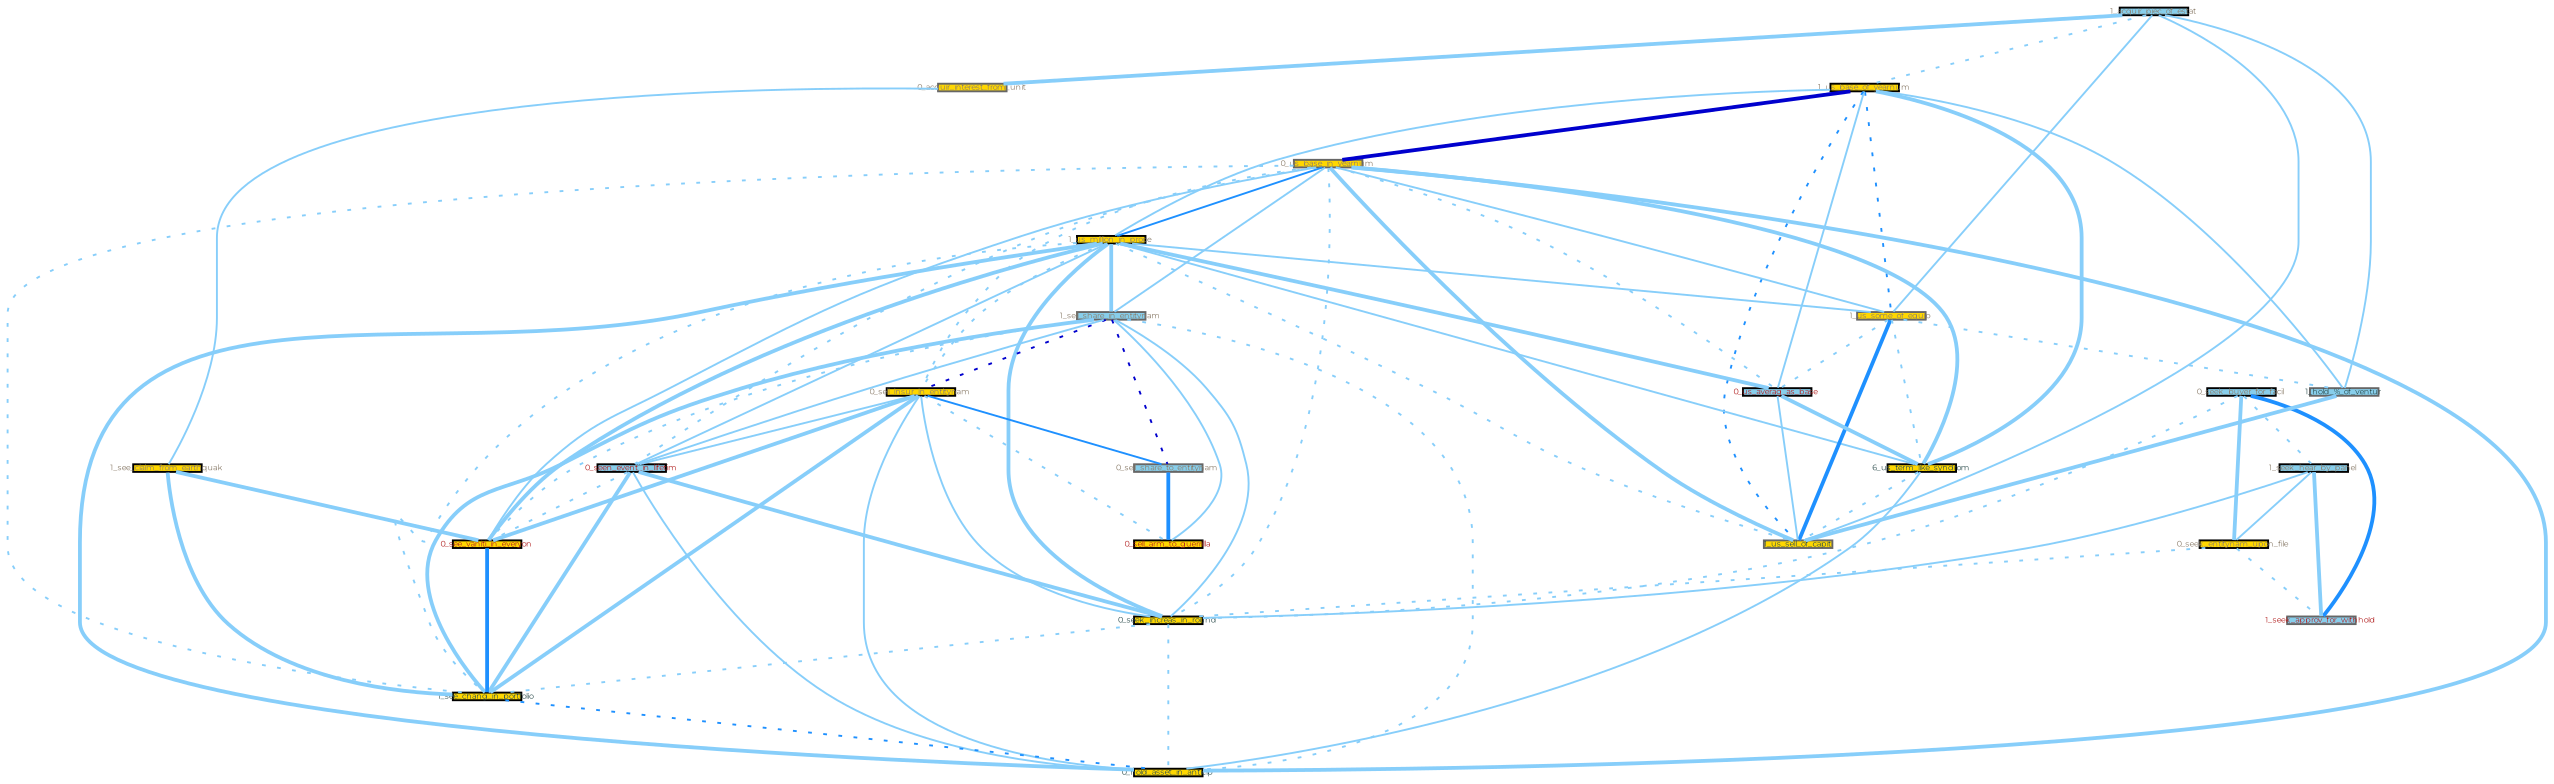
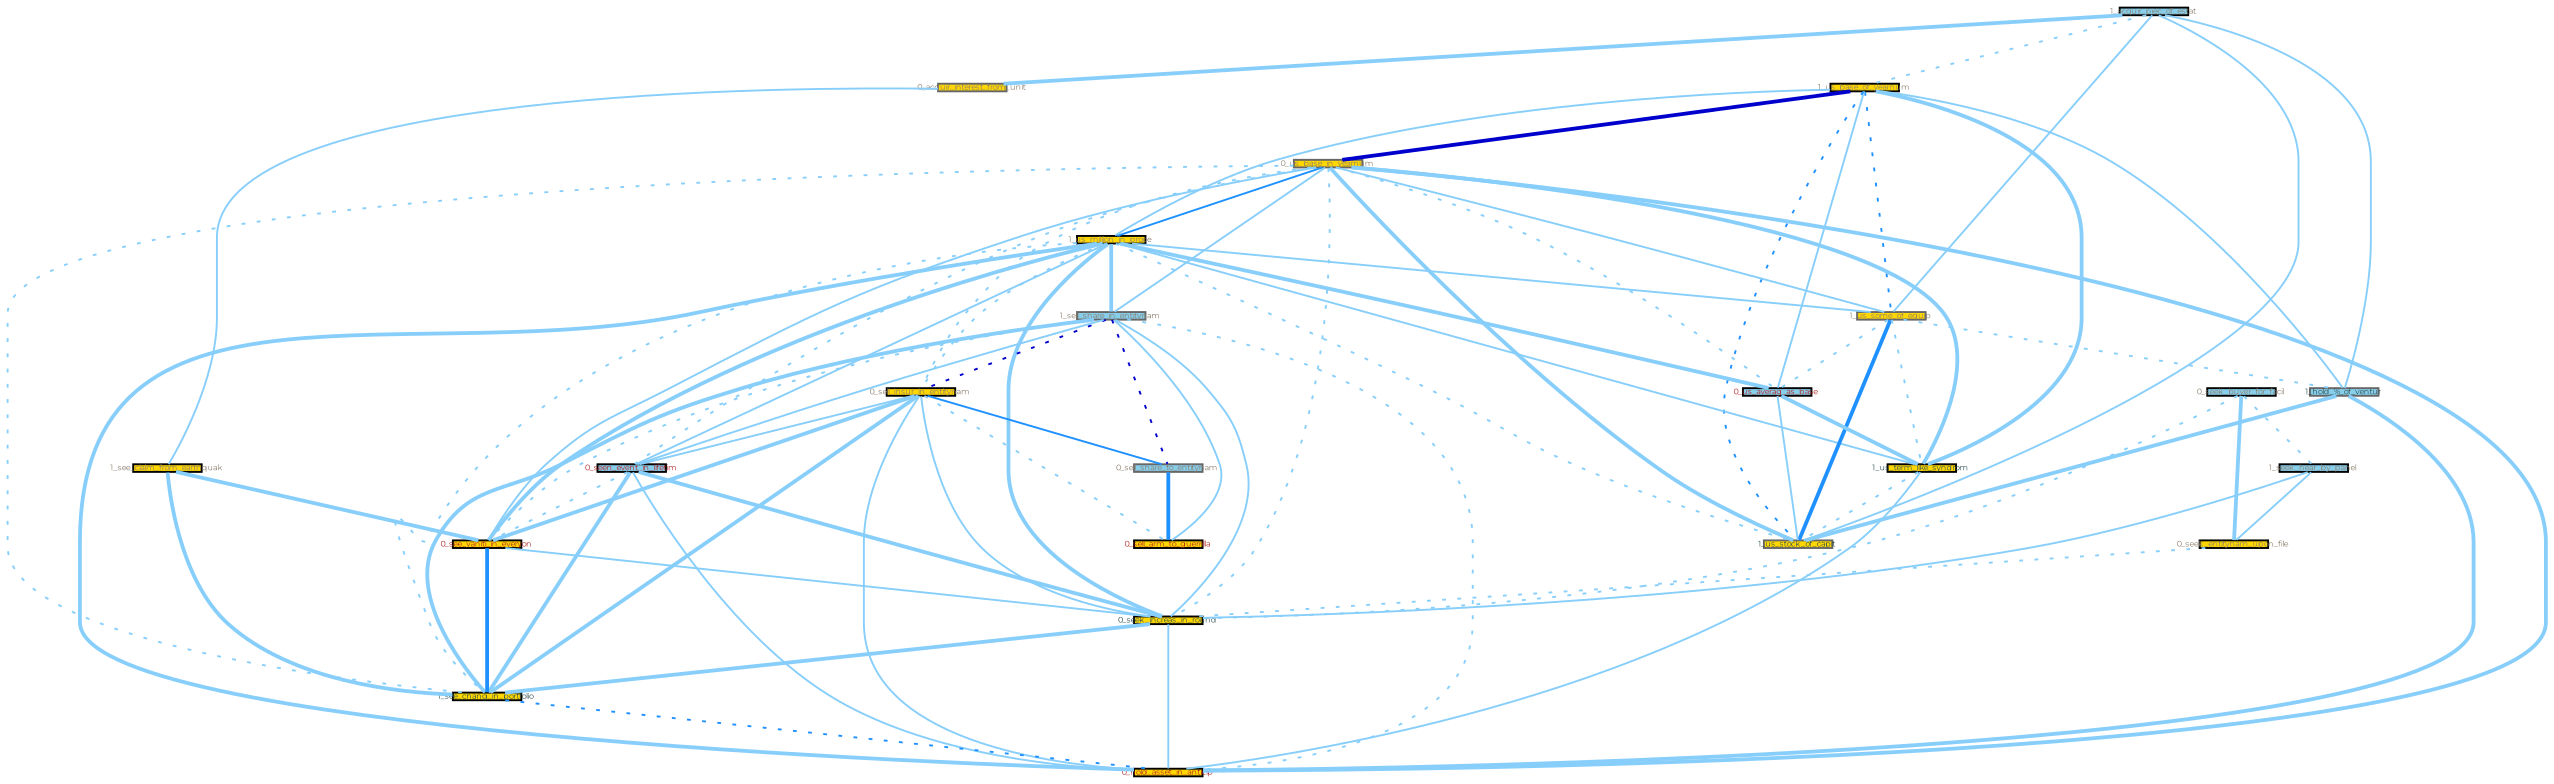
node "6_us_term_like_syndrom": label "6_us_term_like_syndrom" -> "1_us_term_like_syndrom"
node "1_us_sell_of_capit": label "1_us_sell_of_capit" -> "1_us_stock_of_capit"
edge "0_see_vaniti_in_everyon" -- "0_seek_increas_in_round": added
node "1_seek_approv_for_withhold": removed
edge "0_seek_increas_in_round" -- "1_see_chang_in_portfolio": style dotted -> bold
edge "0_seek_increas_in_round" -- "0_hold_asset_in_anticip": style dotted -> solid
edge "1_hold_%_of_ventur" -- "0_hold_asset_in_anticip": added
node "0_hold_asset_in_anticip": fontcolor #2f4f4f -> #b22222
